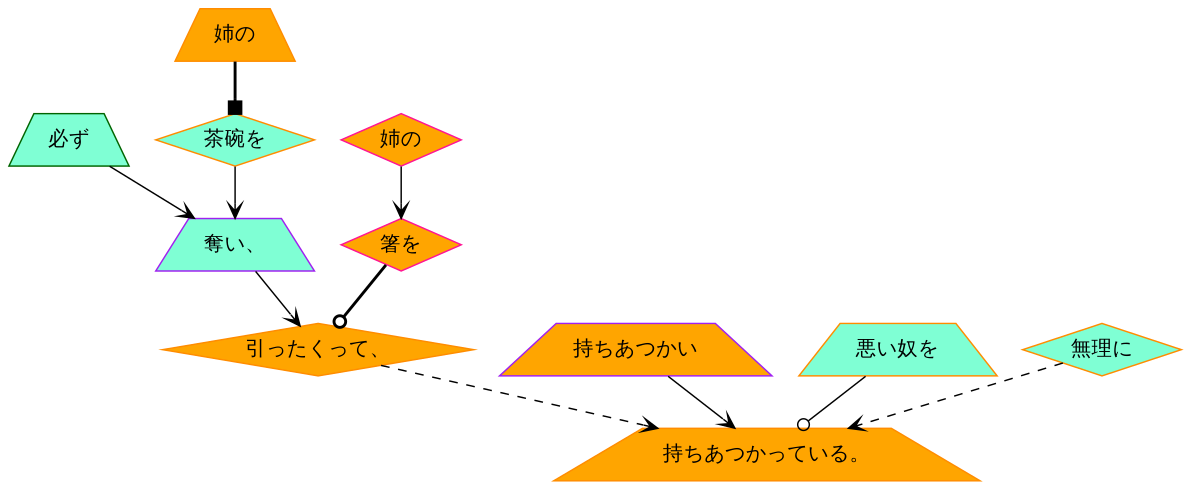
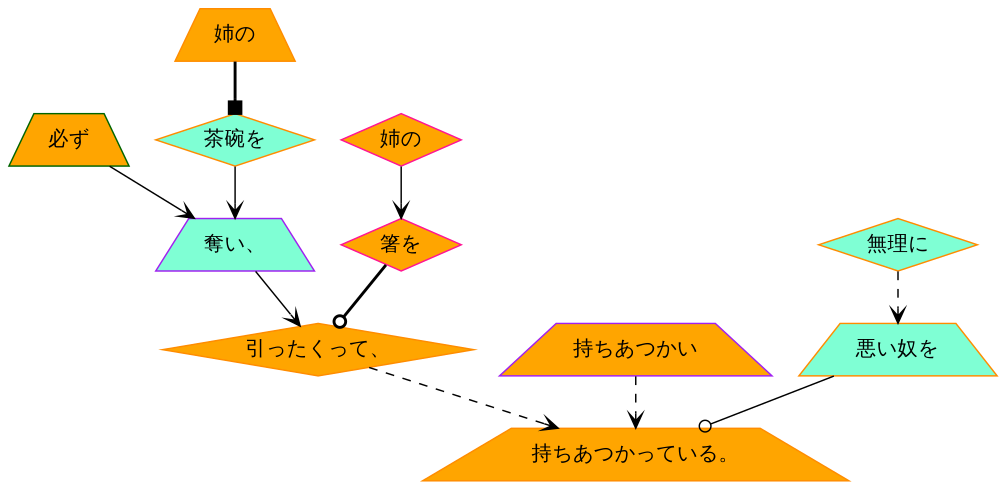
node "必ず": fillcolor aquamarine -> orange
edge "無理に" -> "持ちあつかっている。": now "無理に" -> "悪い奴を"
edge "持ちあつかい" -> "持ちあつかっている。": style solid -> dashed
